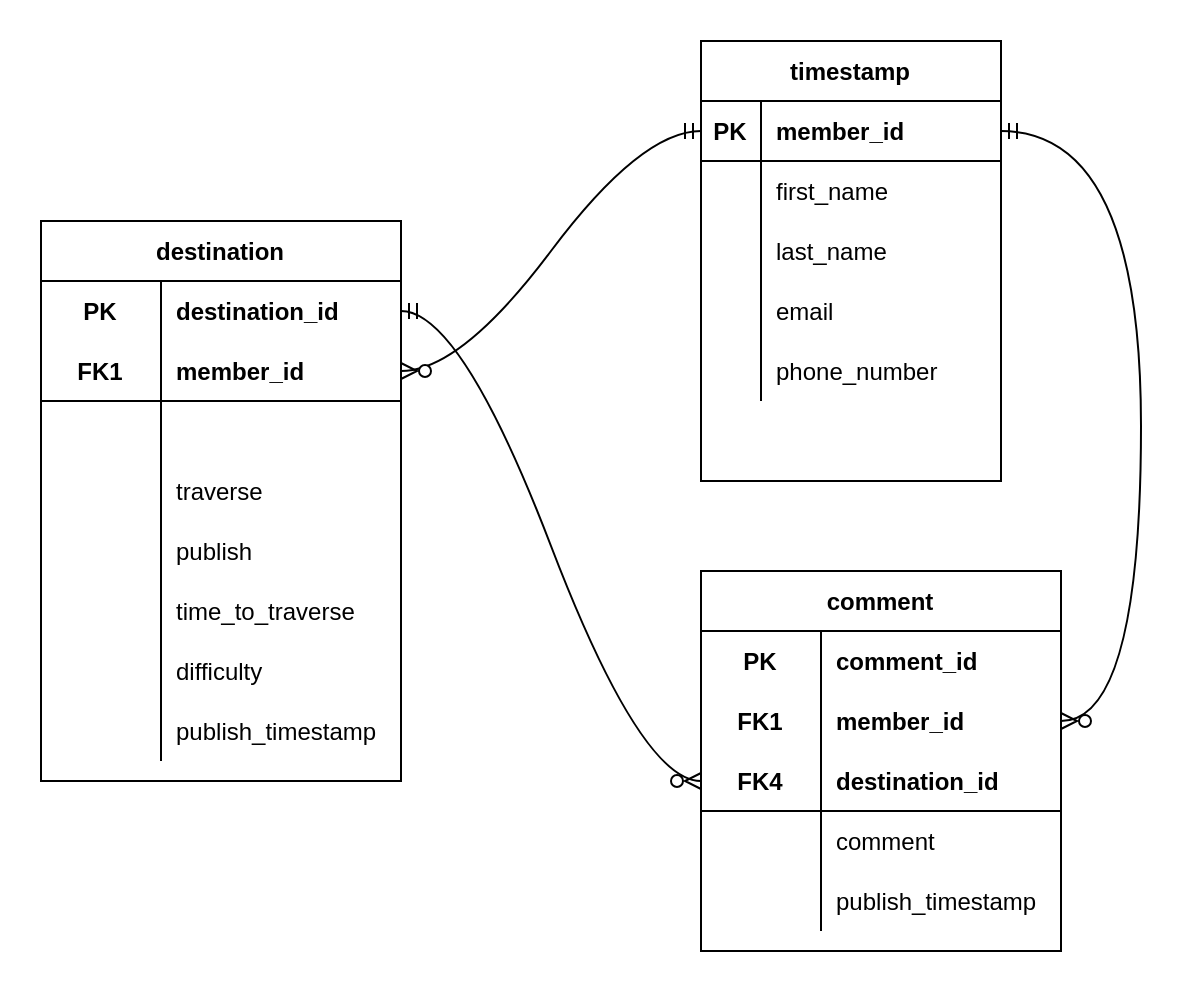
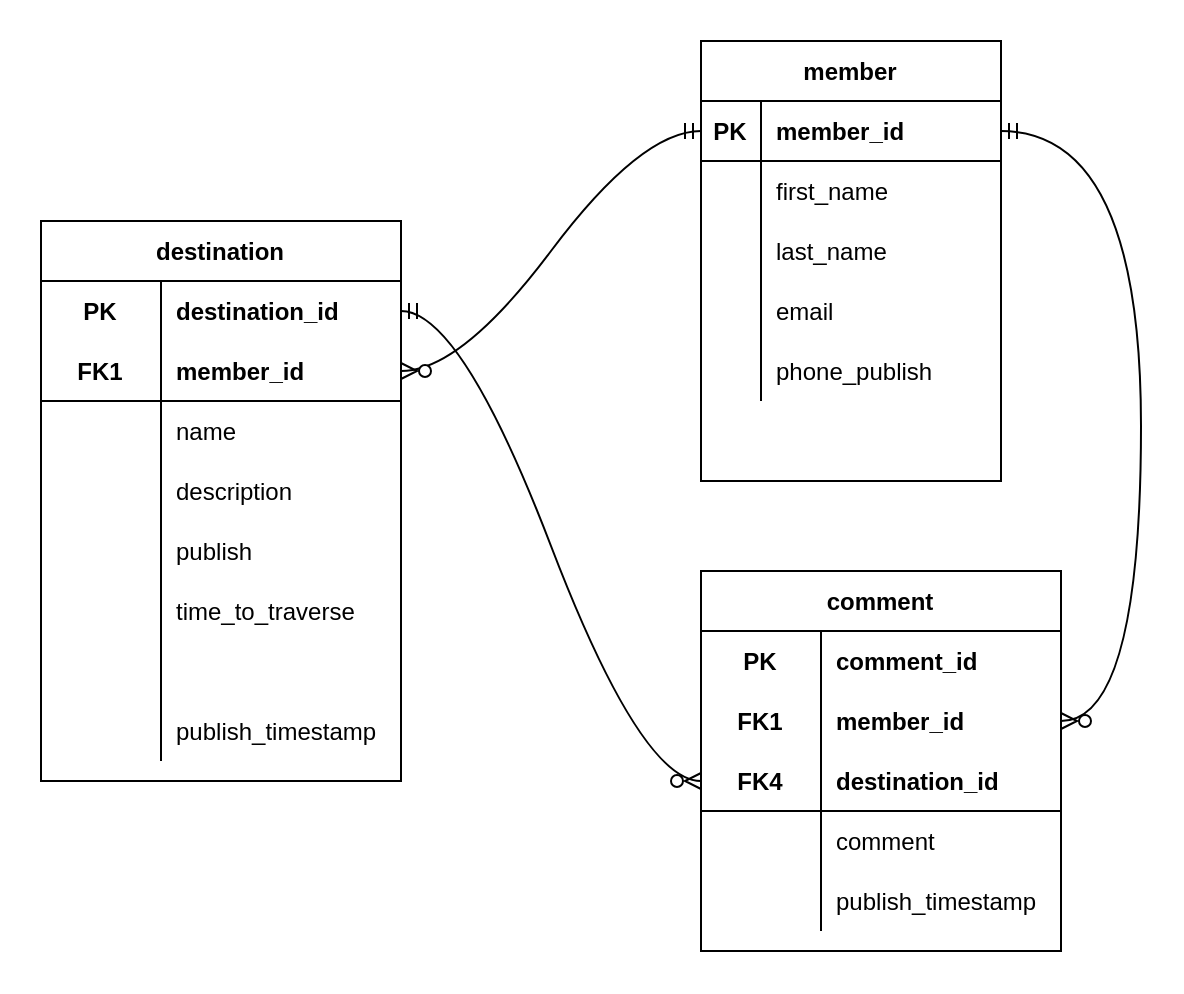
node "timestamp": label "timestamp" -> "member"
node "phone_number": label "phone_number" -> "phone_publish"
node "name": added
node "traverse": label "traverse" -> "description"
node "difficulty": removed
